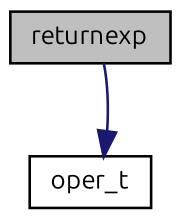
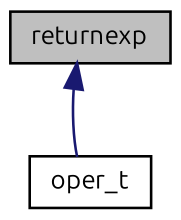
edge "returnexp" -> "oper_t": reversed
